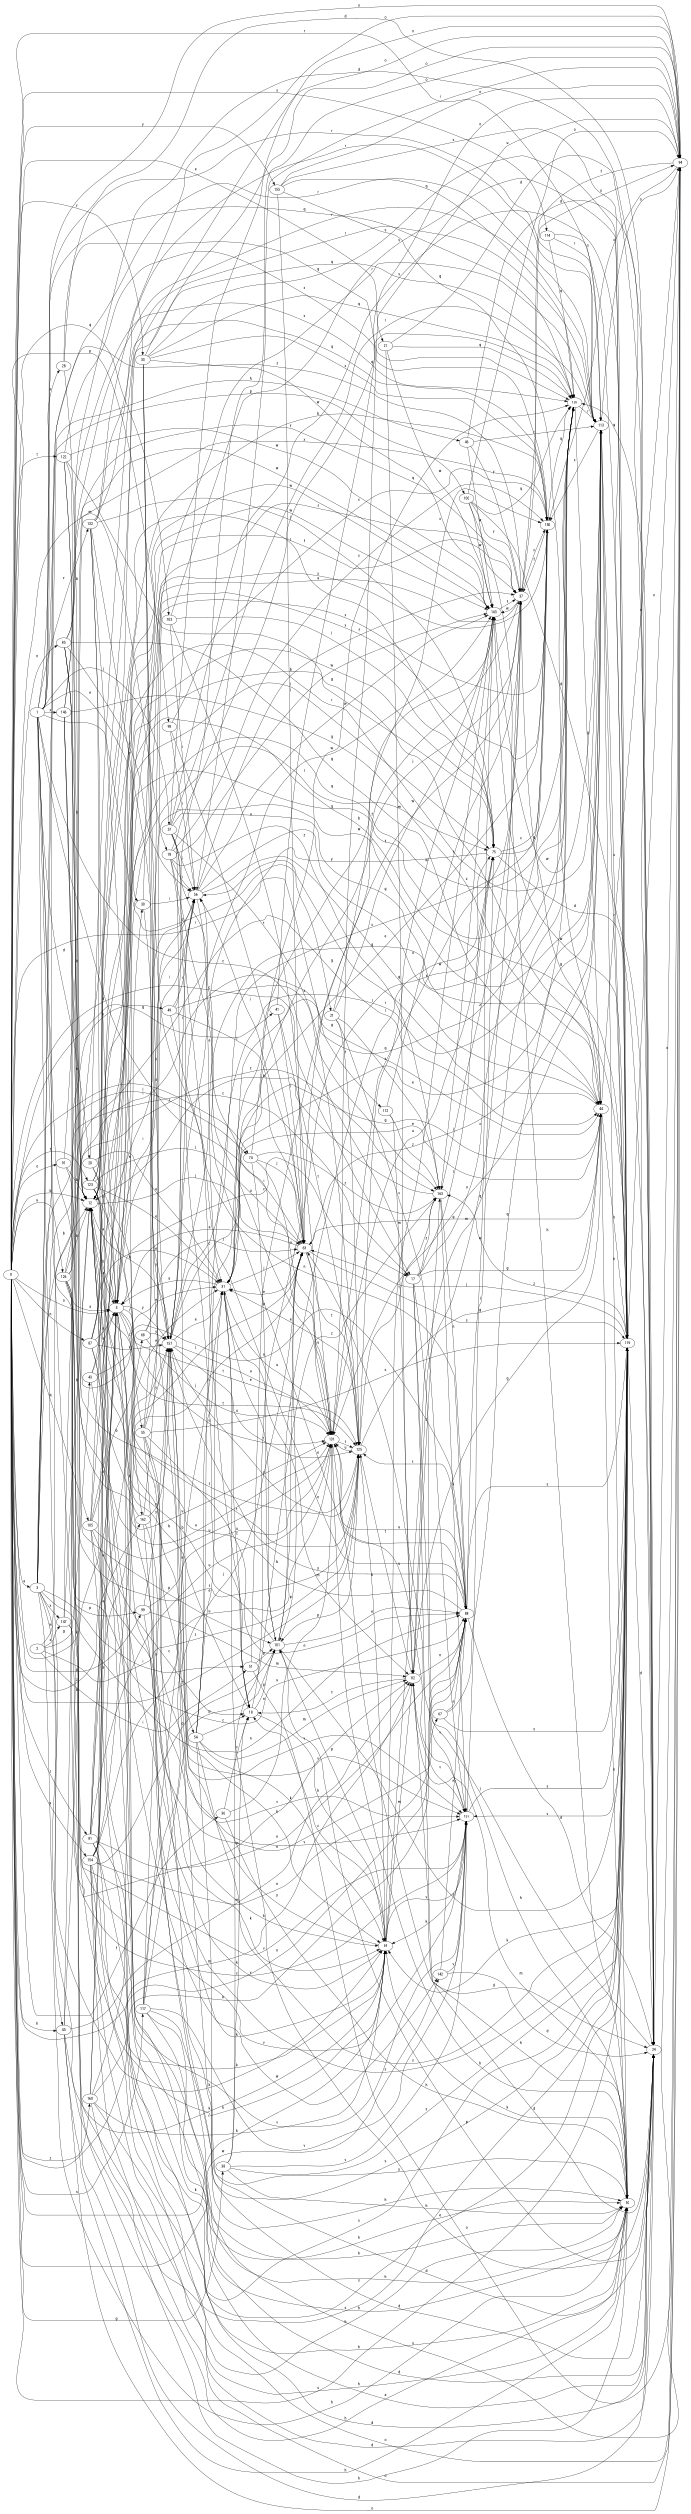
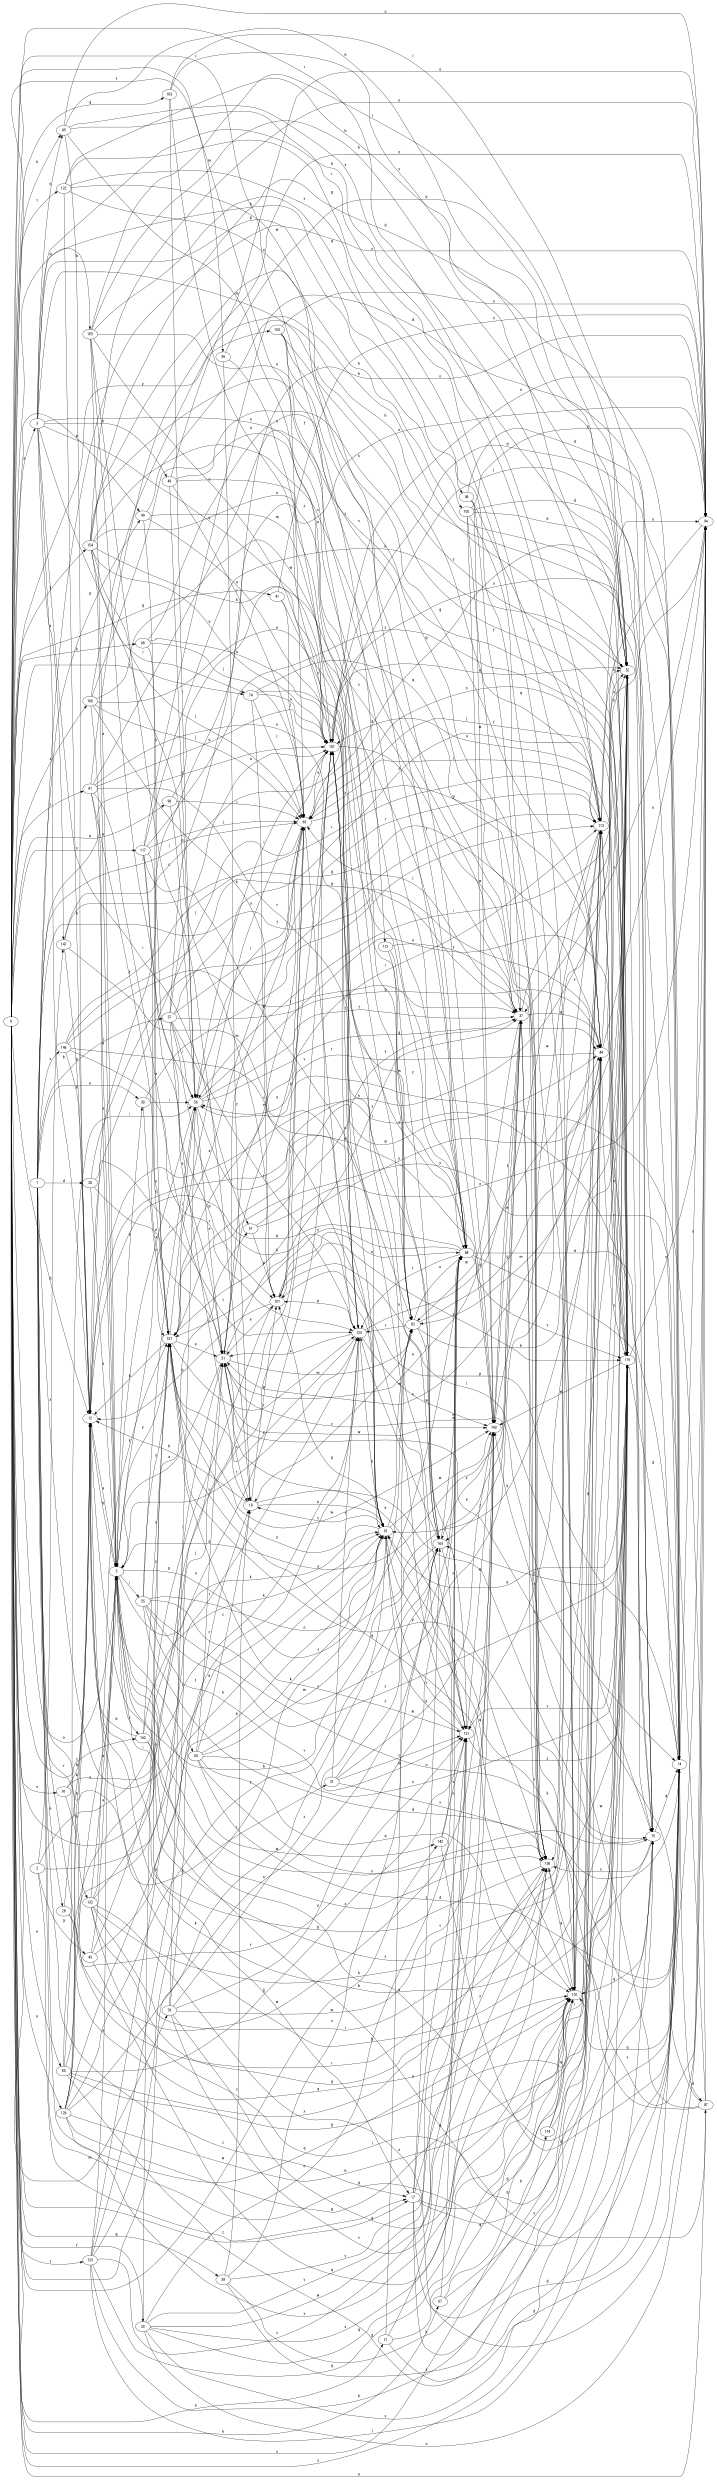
edge "50" -> "75": added, label "l"
edge "123" -> "125": now "123" -> "69"
edge "82" -> "137": now "44" -> "137"
edge "87" -> "24": reversed
